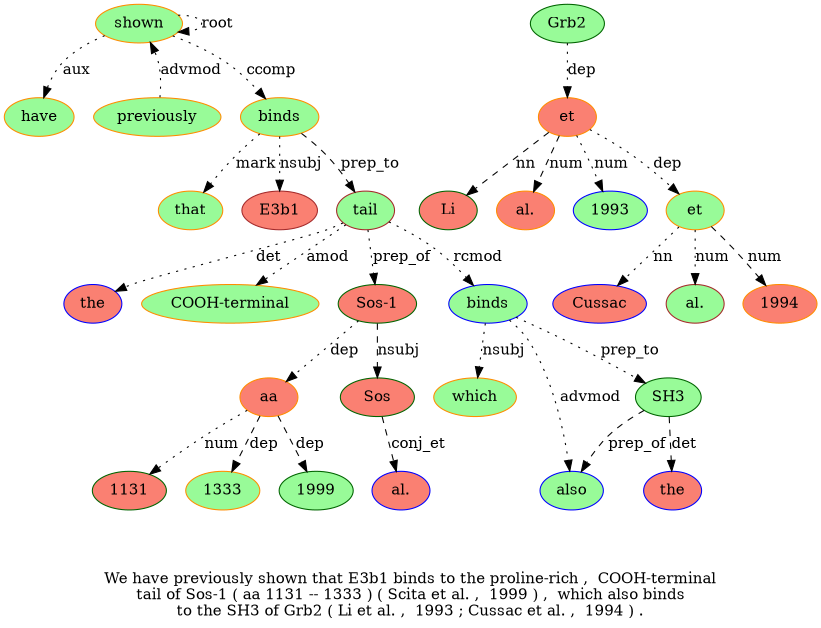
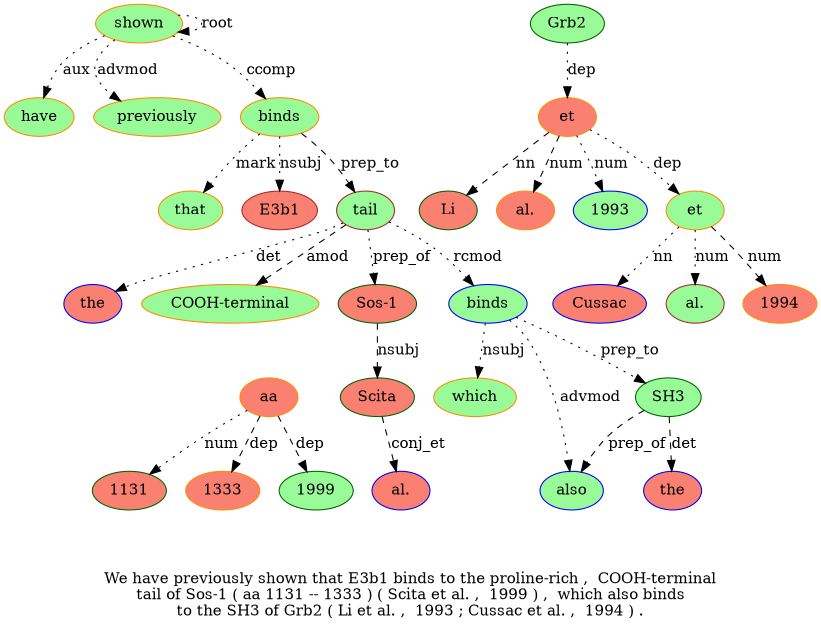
edge "previously" -> "shown": reversed
edge "tail" -> "COOH-terminal": style dotted -> dashed
edge "Sos-1" -> "aa": removed, label "dep"
node "Sos": label "Sos" -> "Scita"
node "1333": fillcolor palegreen -> salmon
